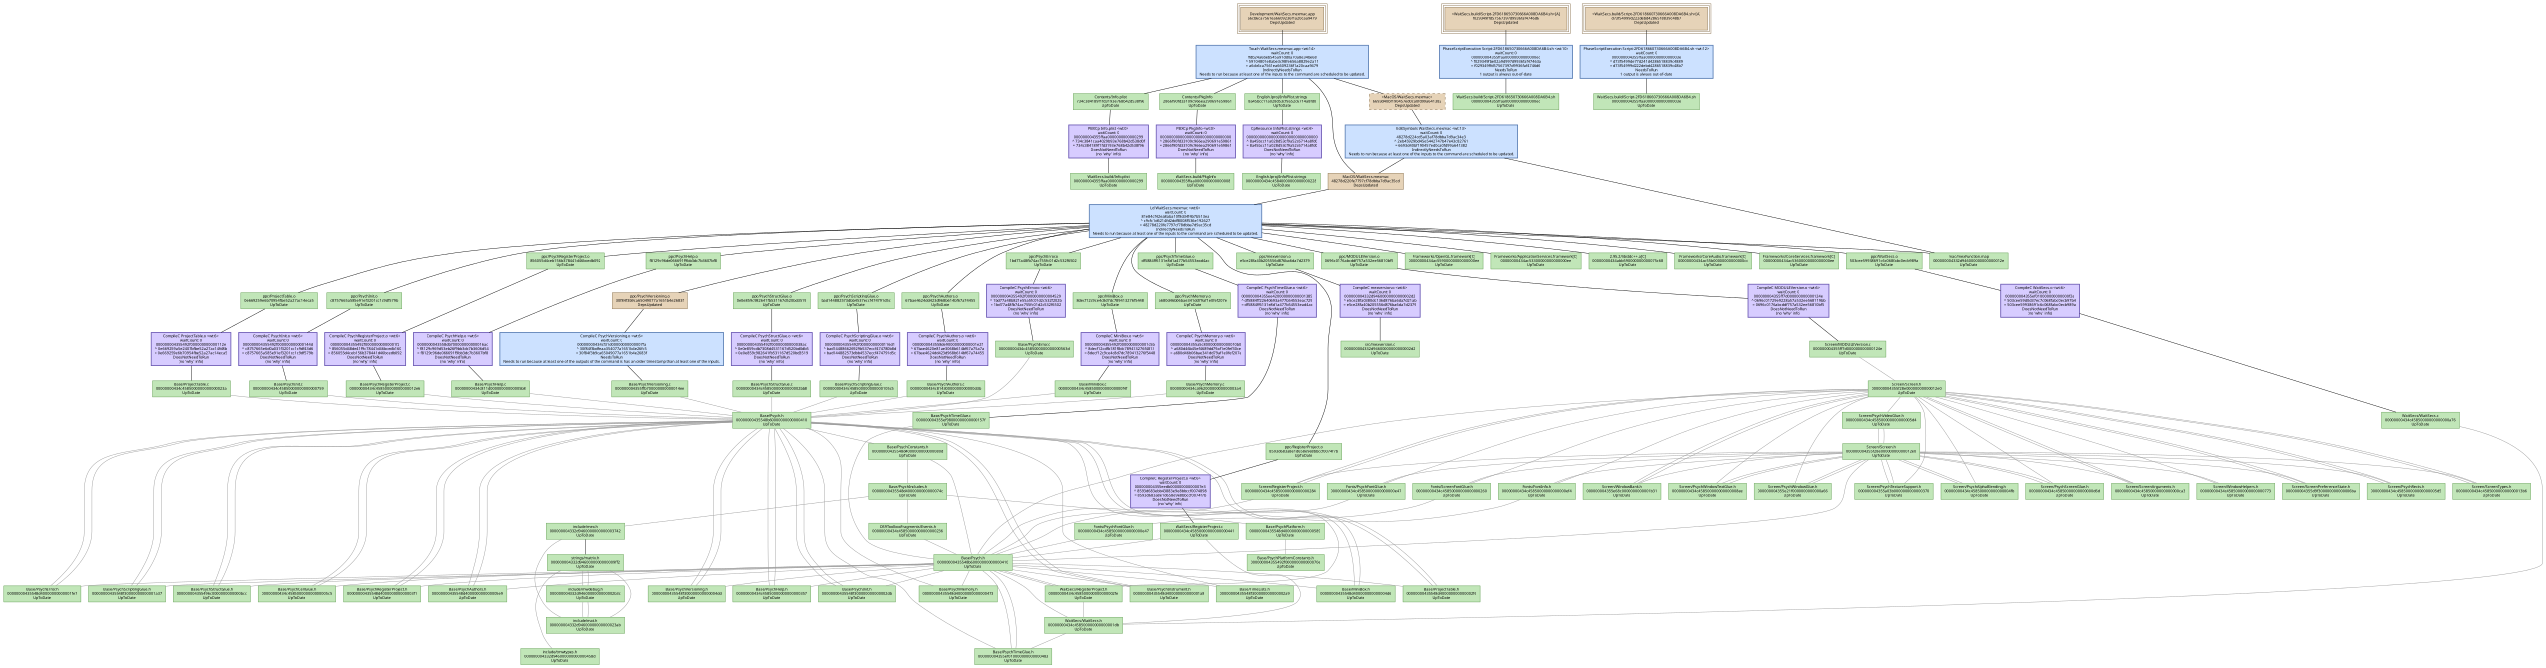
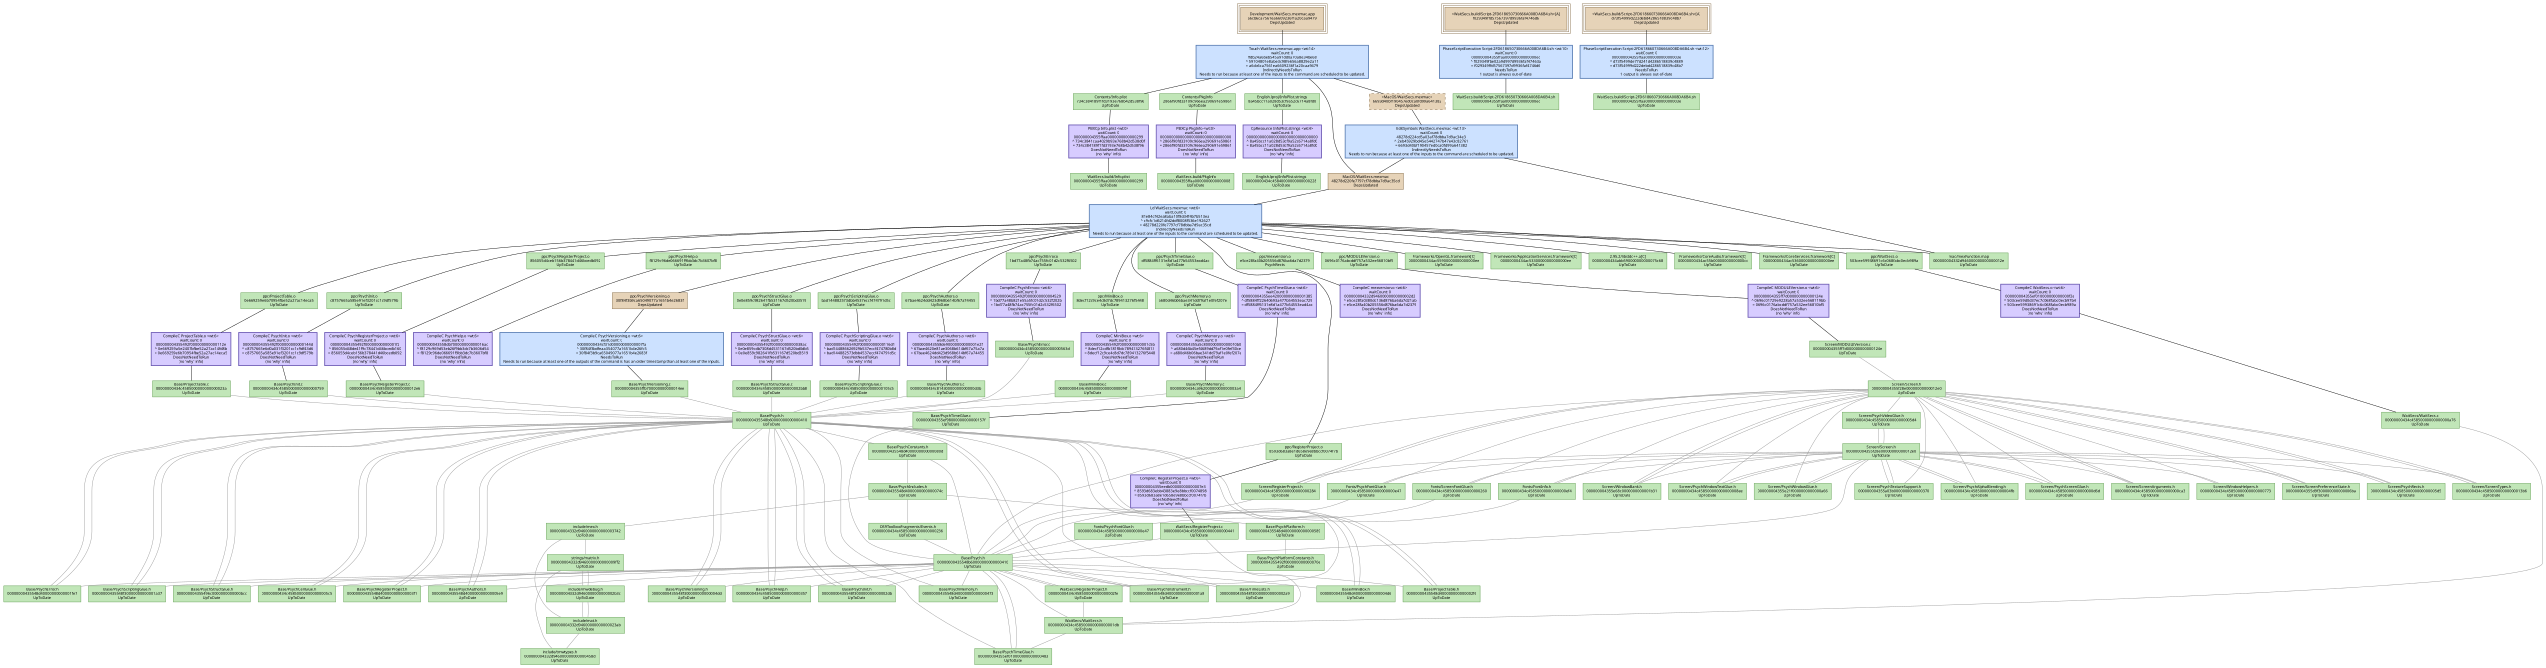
node "ppc/mexversion.o e5ce28fa40b205556d876ba6da7d2379 UpToDate": label "ppc/mexversion.o e5ce28fa40b205556d876ba6da7d2379 UpToDate" -> "ppc/mexversion.o e5ce28fa40b205556d876ba6da7d2379 PsychRects"
node "src/mexversion.c 000000004332d94600000000000002d2 UpToDate": removed
node "Base/PsychHelp.c 00000000434c811d00000000000005b8 UpToDate": removed
edge "include/mex.h 000000004332d9460000000000003742 UpToDate" -- "strings/matrix.h 000000004332d9460000000000009ff2 UpToDate": color black -> gray60
edge "strings/matrix.h 000000004332d9460000000000009ff2 UpToDate" -- "include/mat.h 000000004332d94600000000000023ab UpToDate": now "include/tmwtypes.h 000000004332d946000000000000458d UpToDate" -- "include/mat.h 000000004332d94600000000000023ab UpToDate"
